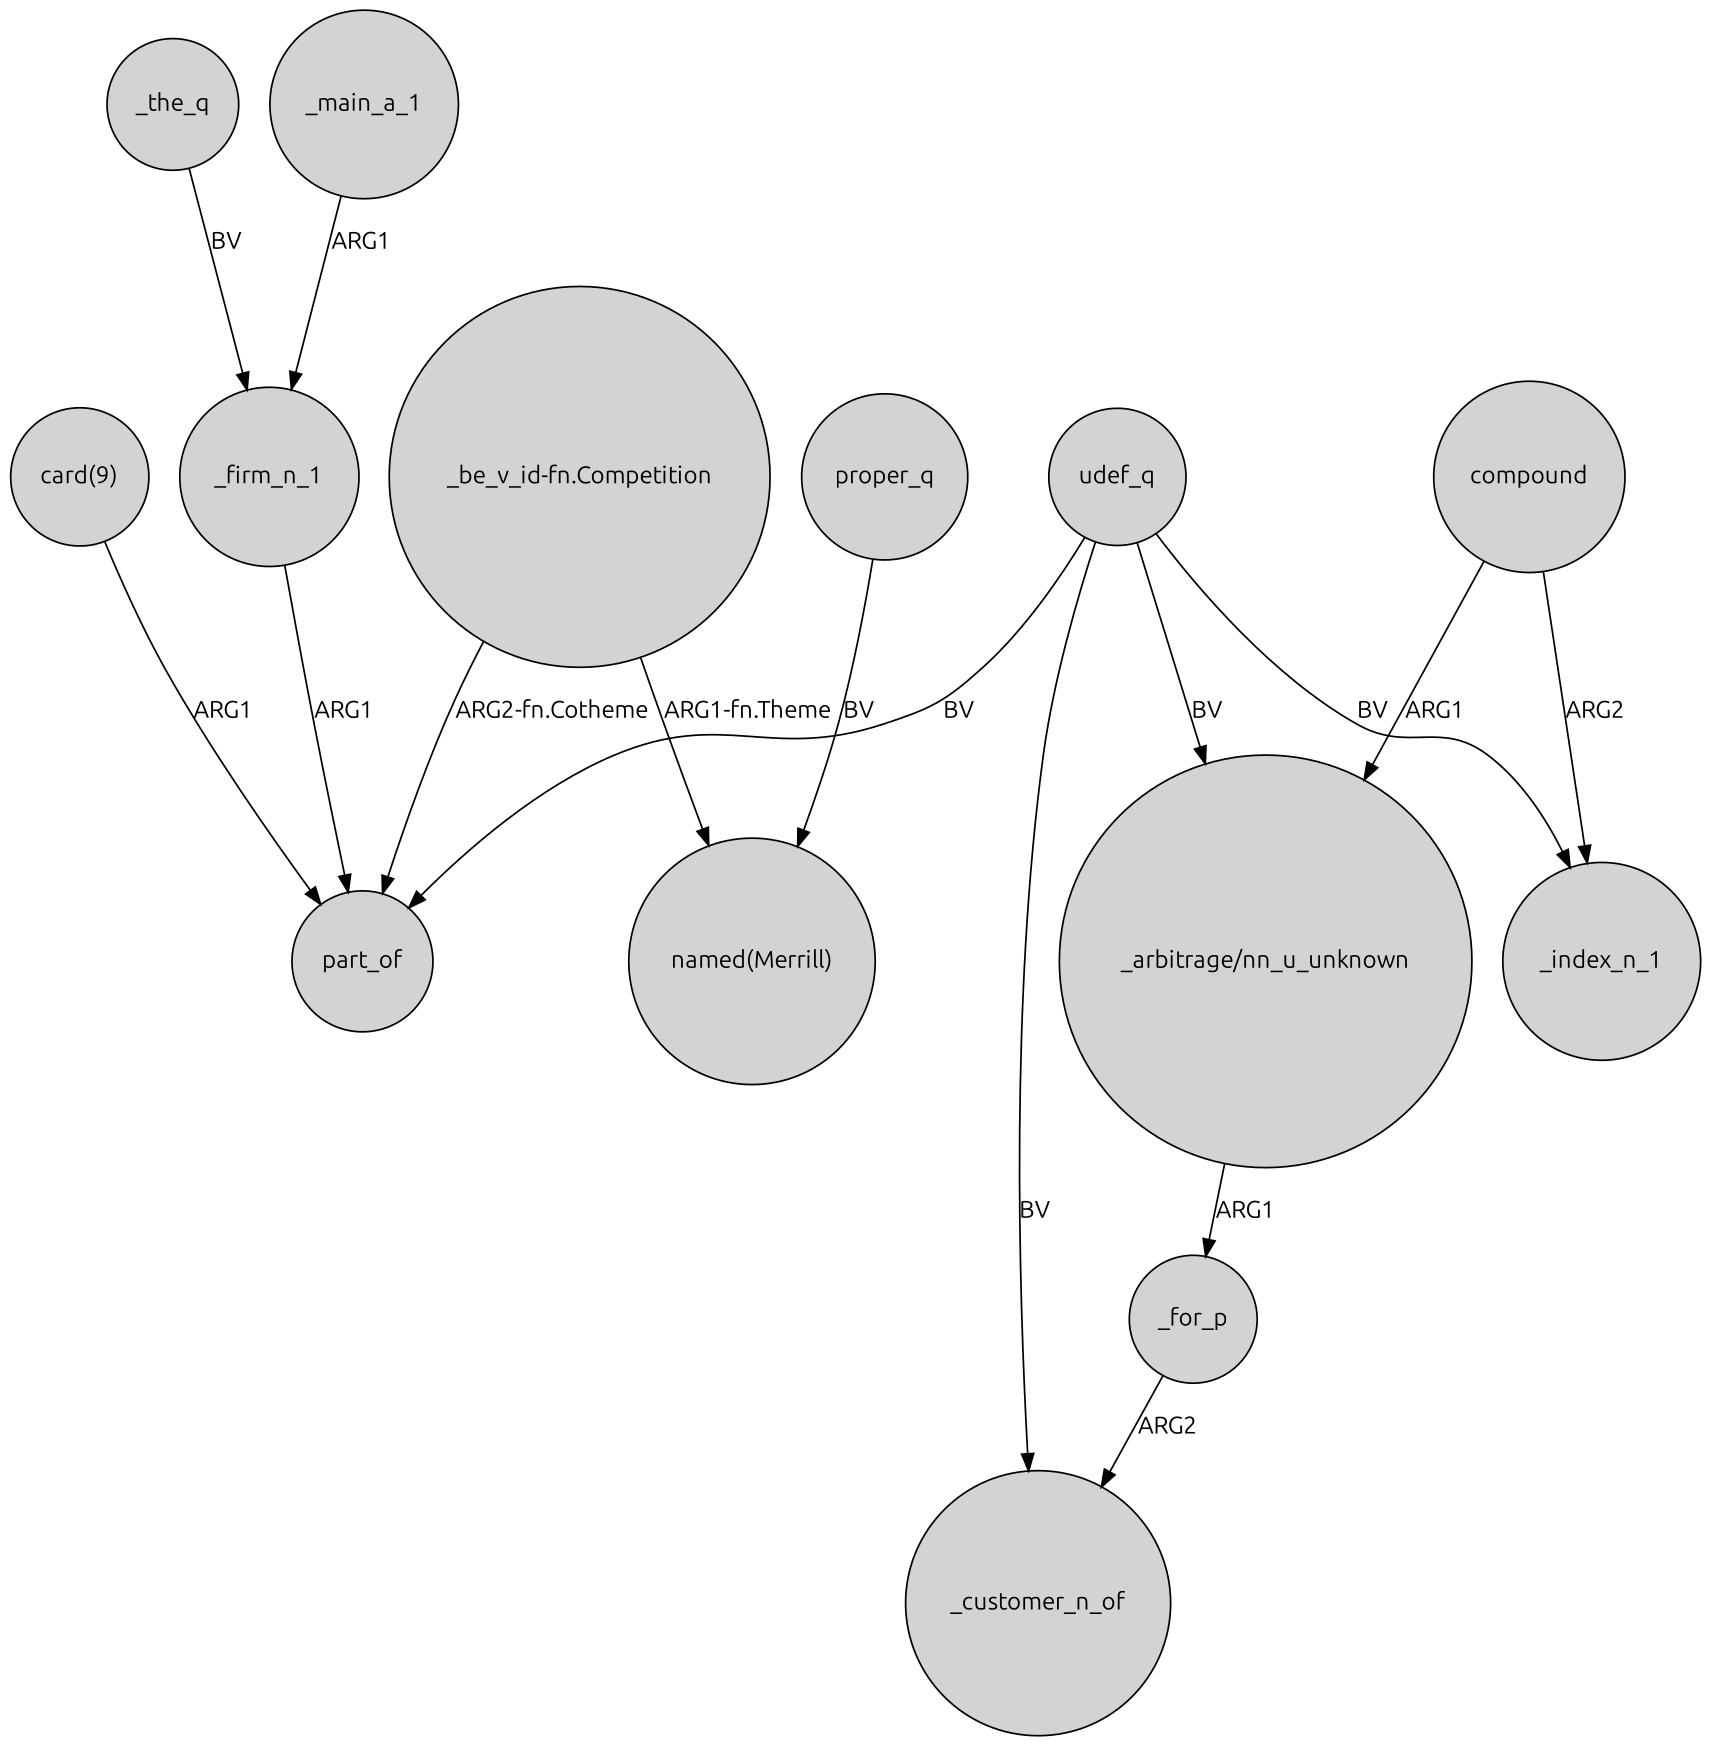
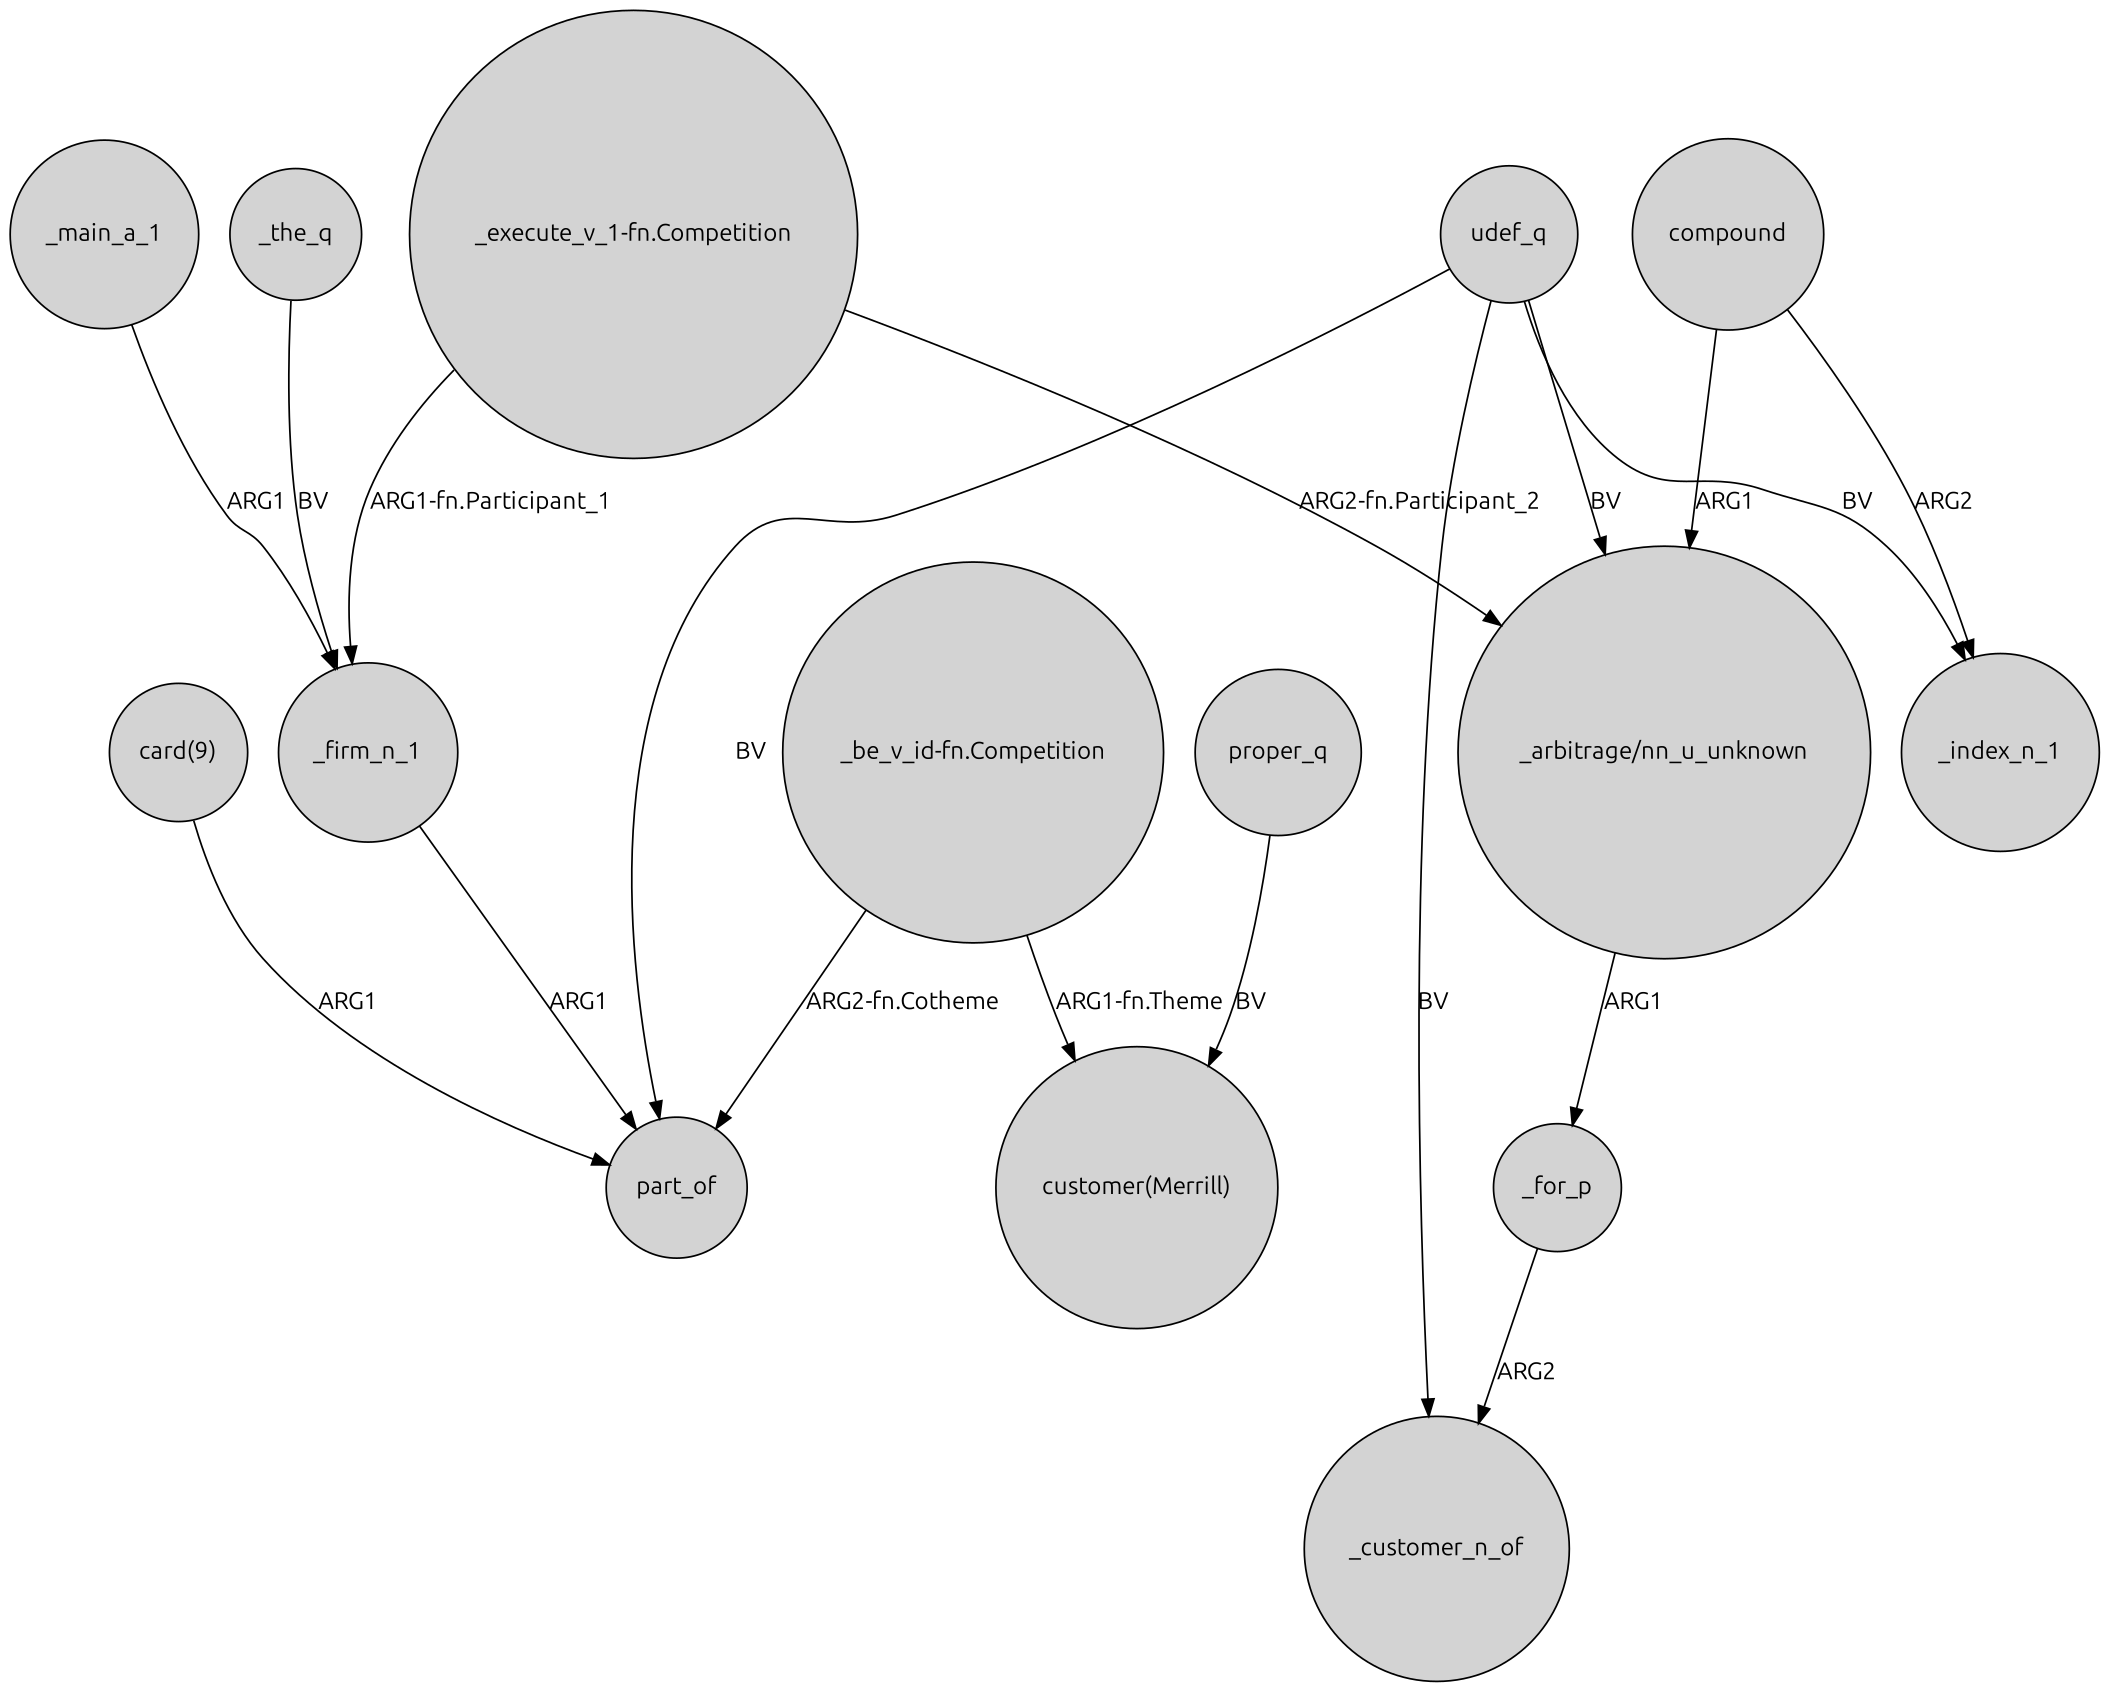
node "_execute_v_1-fn.Competition": added
node "named(Merrill)": label "named(Merrill)" -> "customer(Merrill)"
